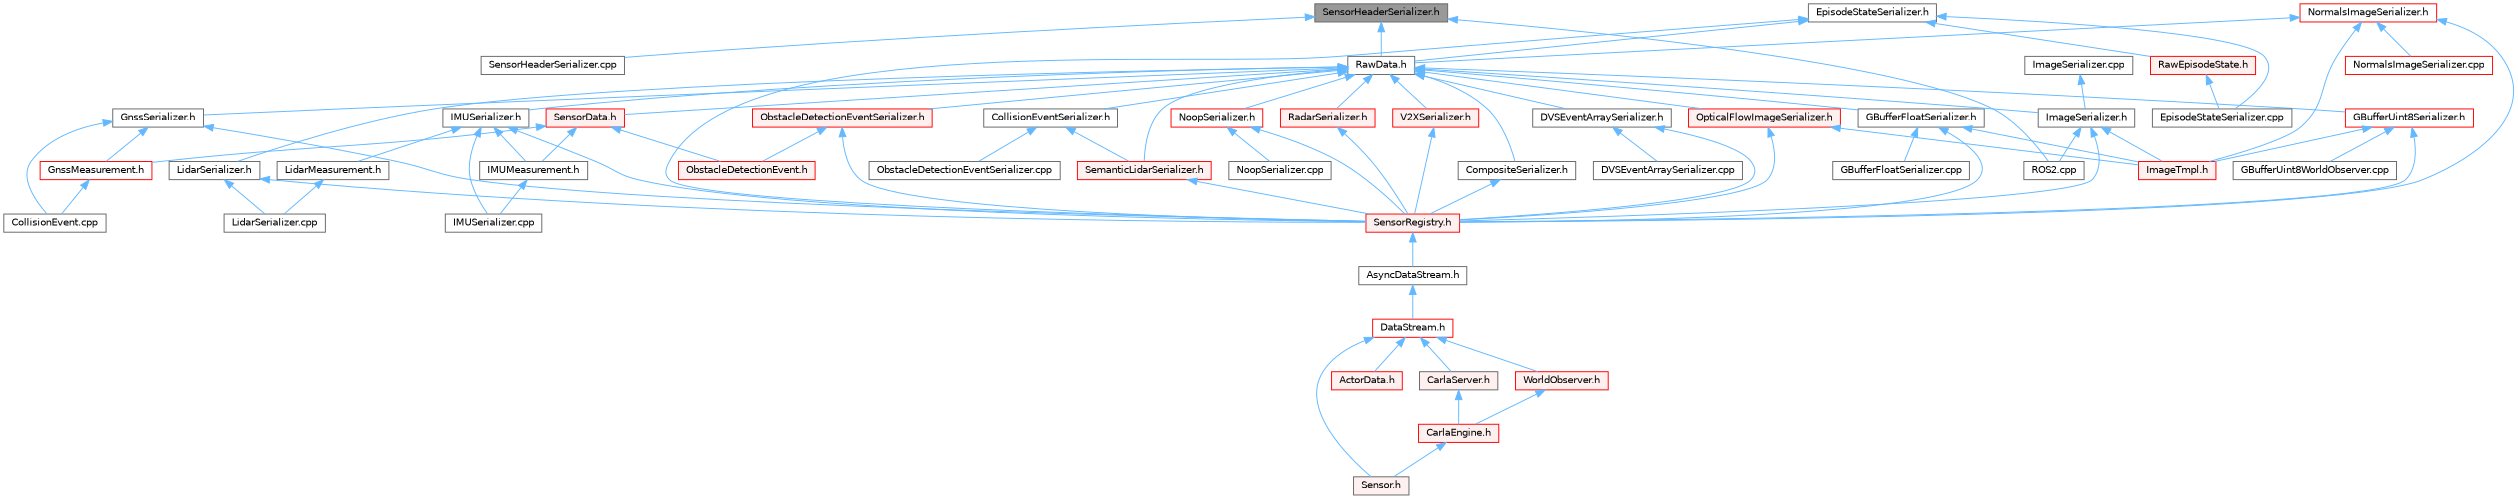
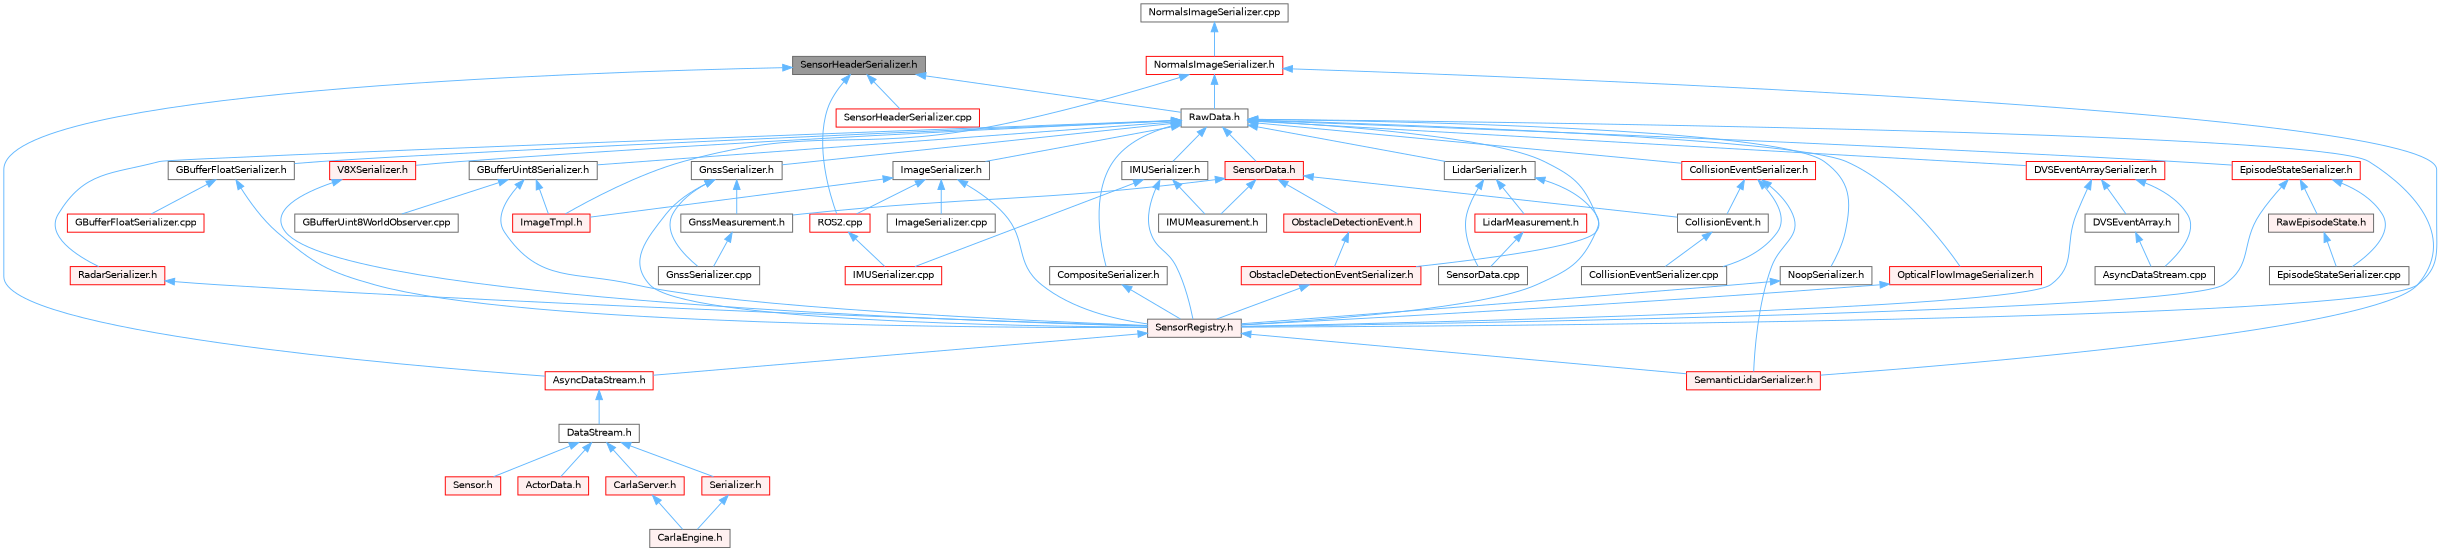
node "EpisodeStateSerializer.h": color grey40 -> red
edge "RawData.h" -> "EpisodeStateSerializer.h": reversed
edge "NormalsImageSerializer.cpp" -> "NormalsImageSerializer.h": reversed
node "SensorHeaderSerializer.cpp": color grey40 -> red
node "RawEpisodeState.h": color red -> grey40
node "NormalsImageSerializer.cpp": color red -> grey40
edge "ImageSerializer.h" -> "ImageSerializer.cpp": reversed
node "CollisionEventSerializer.h": color grey40 -> red
node "NoopSerializer.h": color red -> grey40
node "V2XSerializer.h": label "V2XSerializer.h" -> "V8XSerializer.h"
node "DVSEventArraySerializer.h": color grey40 -> red
node "GBufferUint8Serializer.h": color red -> grey40
edge "AsyncDataStream.h" -> "SensorHeaderSerializer.h": added
edge "ImageTmpl.h" -> "GBufferFloatSerializer.h": removed
edge "ObstacleDetectionEvent.h" -> "ObstacleDetectionEventSerializer.h": reversed
edge "ImageTmpl.h" -> "OpticalFlowImageSerializer.h": removed
edge "LidarMeasurement.h" -> "IMUSerializer.h": now "LidarMeasurement.h" -> "LidarSerializer.h"
node "GnssMeasurement.h": color red -> grey40
node "LidarMeasurement.h": color grey40 -> red
node "ObstacleDetectionEventSerializer.cpp": label "ObstacleDetectionEventSerializer.cpp" -> "CollisionEventSerializer.cpp"
node "NoopSerializer.cpp": removed
node "DVSEventArraySerializer.cpp": label "DVSEventArraySerializer.cpp" -> "AsyncDataStream.cpp"
node "GBufferFloatSerializer.cpp": color grey40 -> red
node "ROS2.cpp": color grey40 -> red
edge "SensorRegistry.h" -> "SemanticLidarSerializer.h": reversed
edge "IMUSerializer.cpp" -> "IMUMeasurement.h": now "IMUSerializer.cpp" -> "ROS2.cpp"
node "CollisionEvent.cpp": label "CollisionEvent.cpp" -> "GnssSerializer.cpp"
node "LidarSerializer.cpp": label "LidarSerializer.cpp" -> "SensorData.cpp"
node "IMUSerializer.cpp": color grey40 -> red
node "SensorRegistry.h": color red -> grey40
node "CollisionEvent.h": added
node "DVSEventArray.h": added
node "AsyncDataStream.h": color grey40 -> red
node "DataStream.h": color red -> grey40
node "CarlaServer.h": color grey40 -> red
node "WorldObserver.h": label "WorldObserver.h" -> "Serializer.h"
node "CarlaEngine.h": color red -> grey40
edge "Sensor.h" -> "CarlaEngine.h": removed
node "Sensor.h": color grey40 -> red
